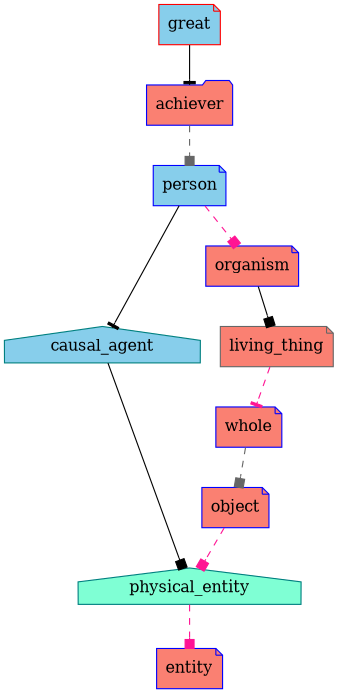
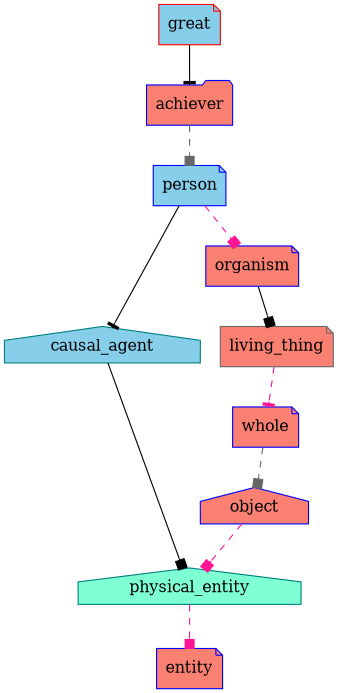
node "object": shape note -> house
